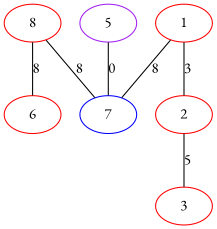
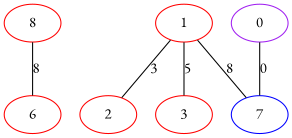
node "5": label "5" -> "0"
edge "8" -- "7": removed, label "8"
edge "2" -- "3": now "1" -- "3"
